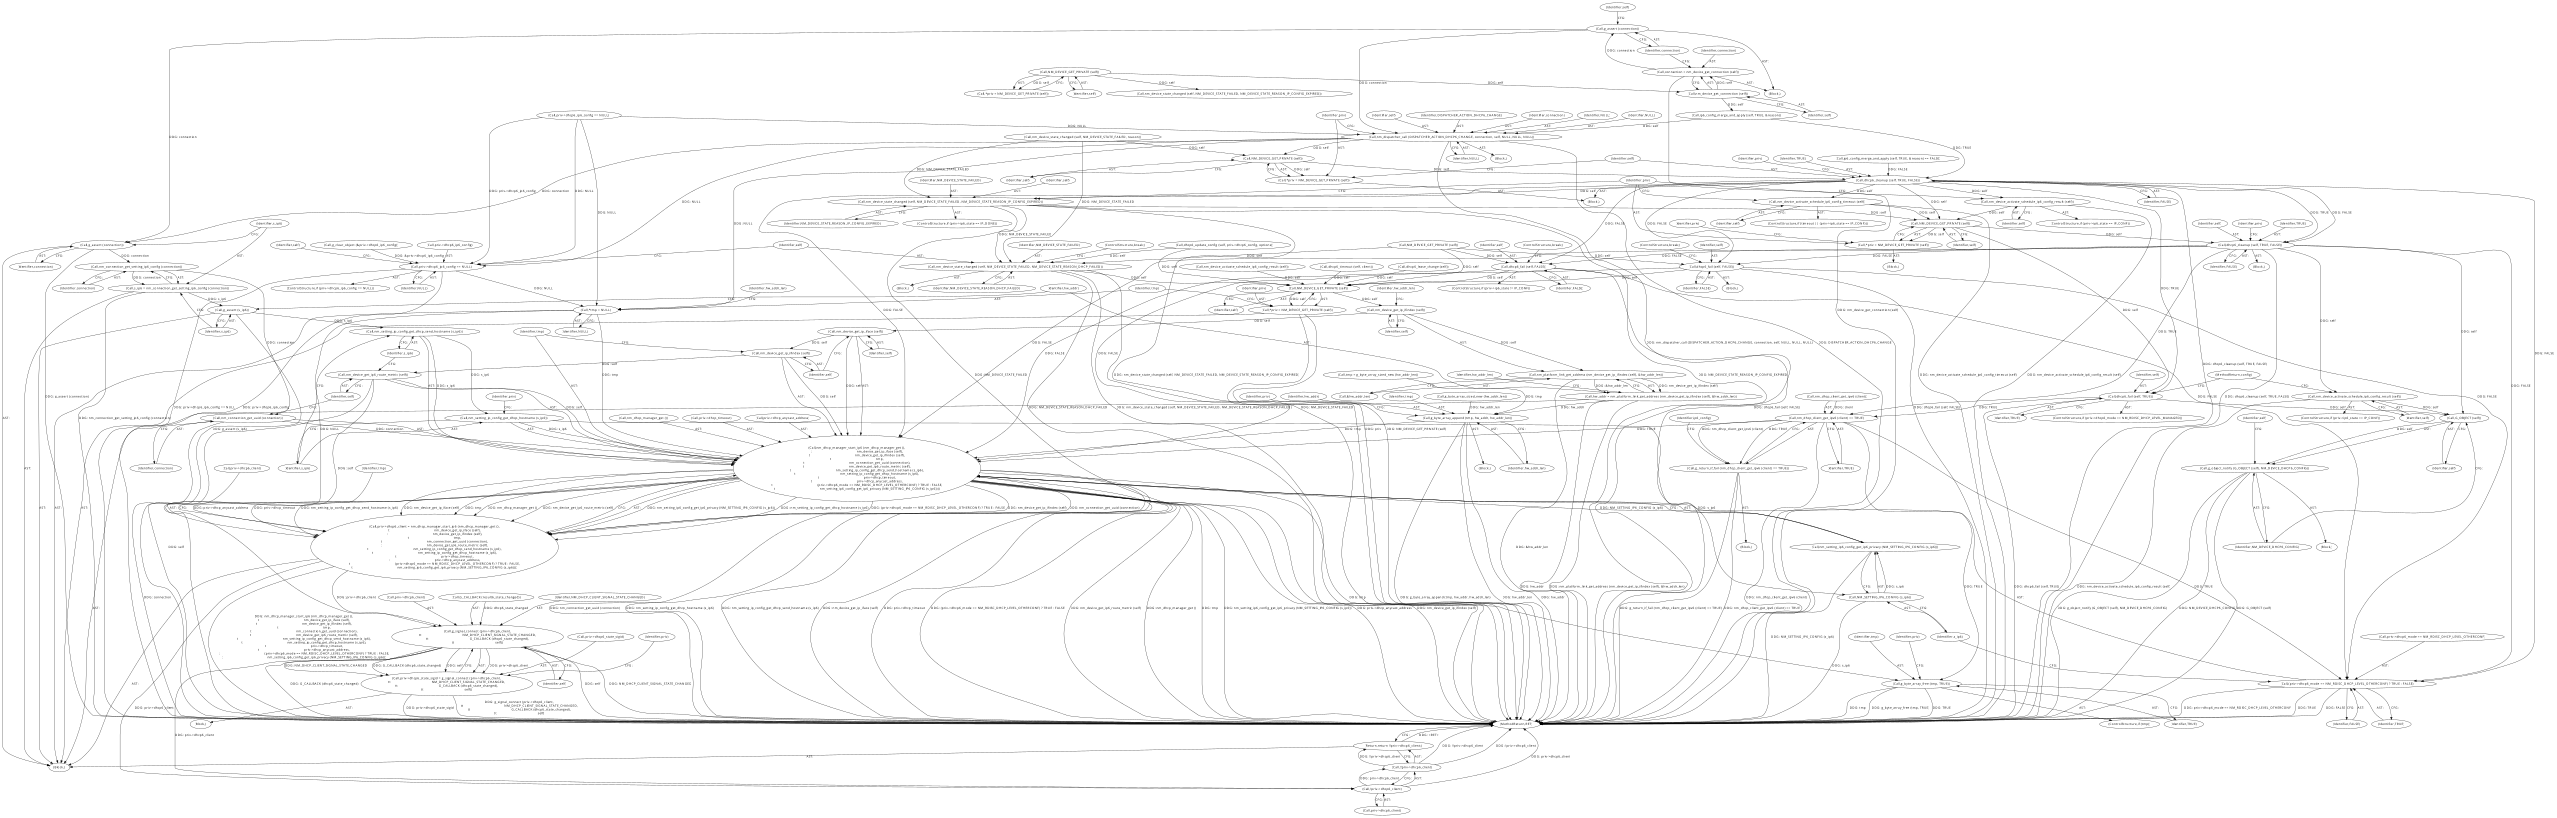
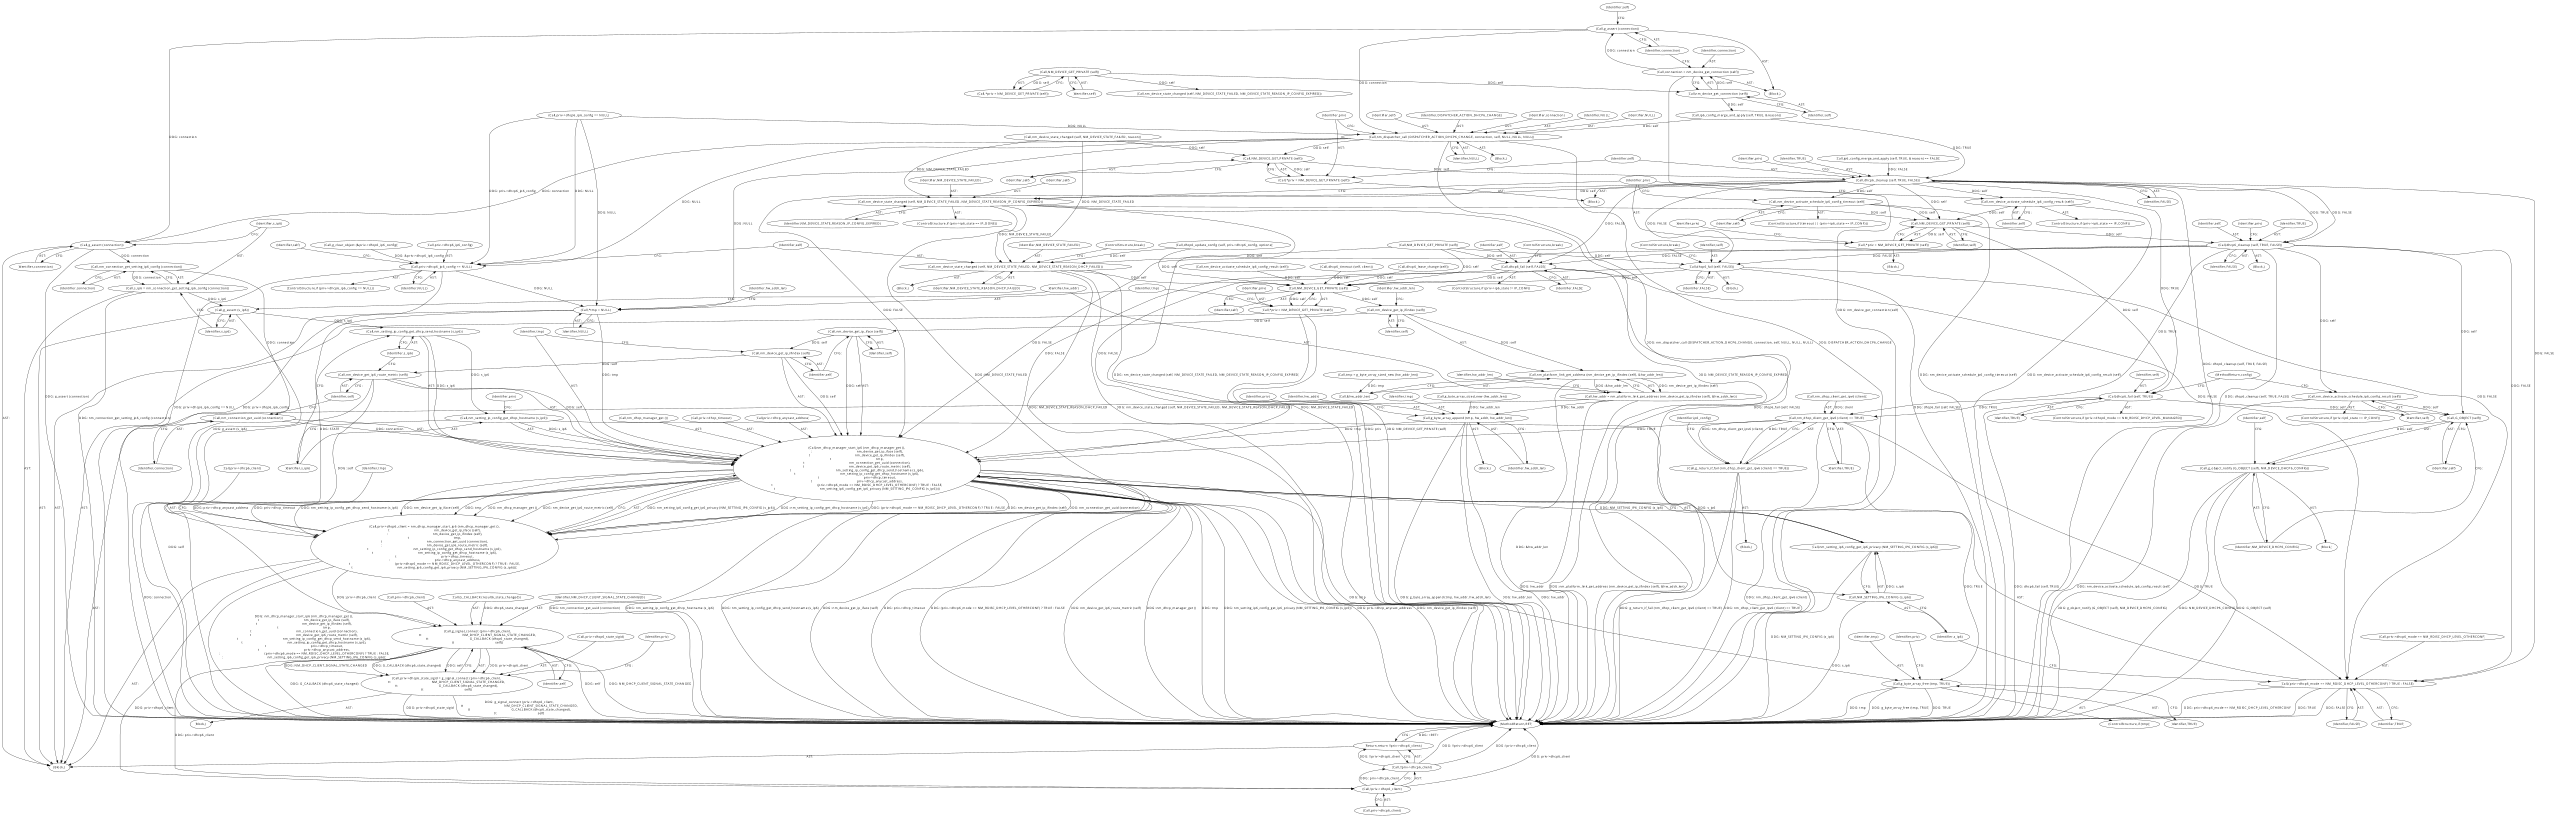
edge "(Call,tmp = g_byte_array_sized_new (hw_addr_len))" -> "(Call,g_byte_array_append (tmp, hw_addr, hw_addr_len))": now "(Call,tmp = g_byte_array_sized_new (hw_addr_len))" -> "(Call,&hw_addr_len)"
edge "(Call,*tmp = NULL)" -> "(MethodReturn,RET)": label "DDG: NULL" -> "DDG: STATE"
